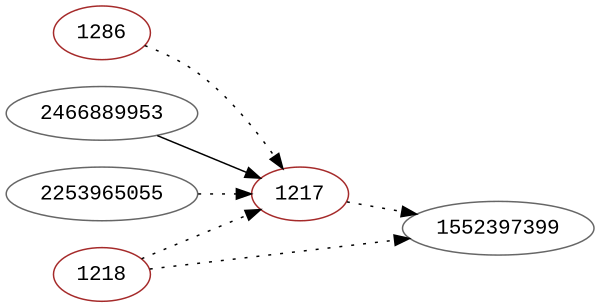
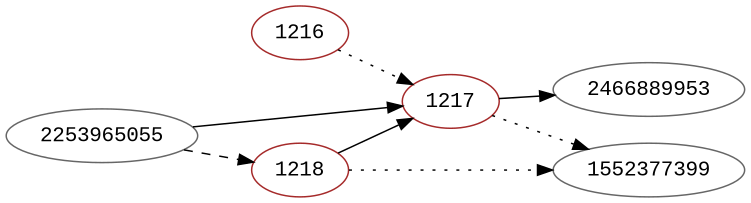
node "1286": label "1286" -> "1216"
edge "2466889953" -> "1217": reversed
edge "2253965055" -> "1218": added
edge "2253965055" -> "1217": style dotted -> solid
node "1552397399": label "1552397399" -> "1552377399"
edge "1218" -> "1217": style dotted -> solid
